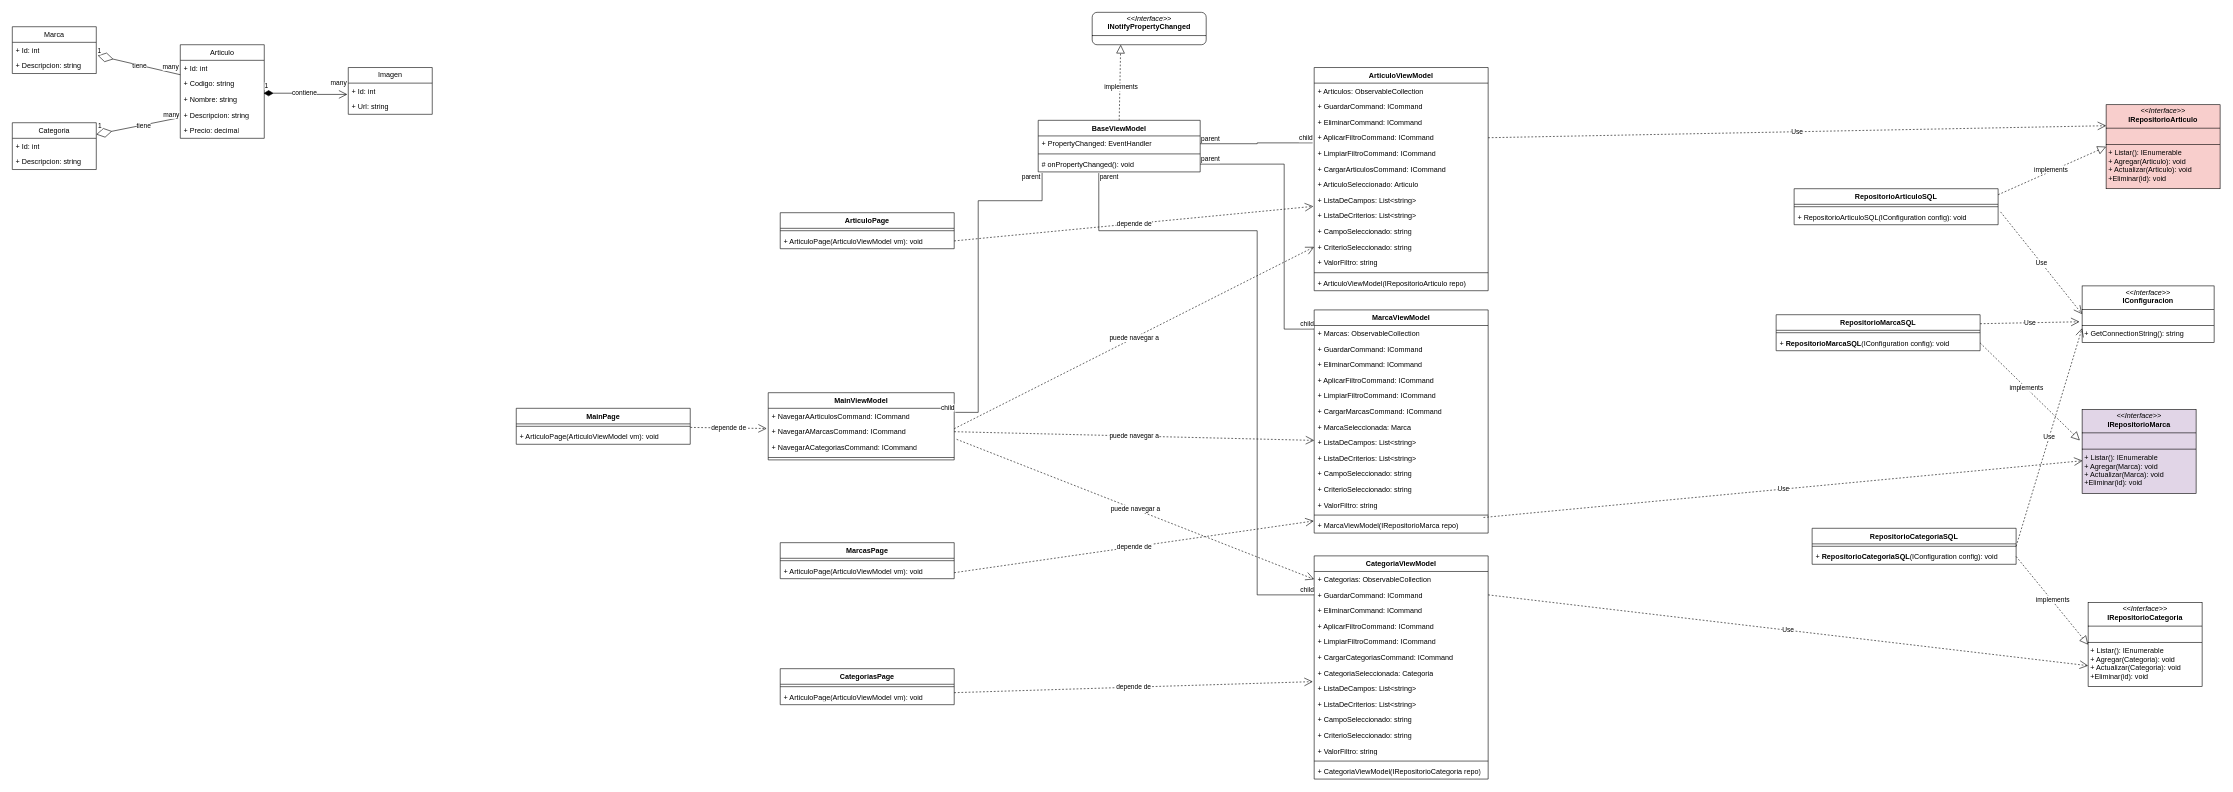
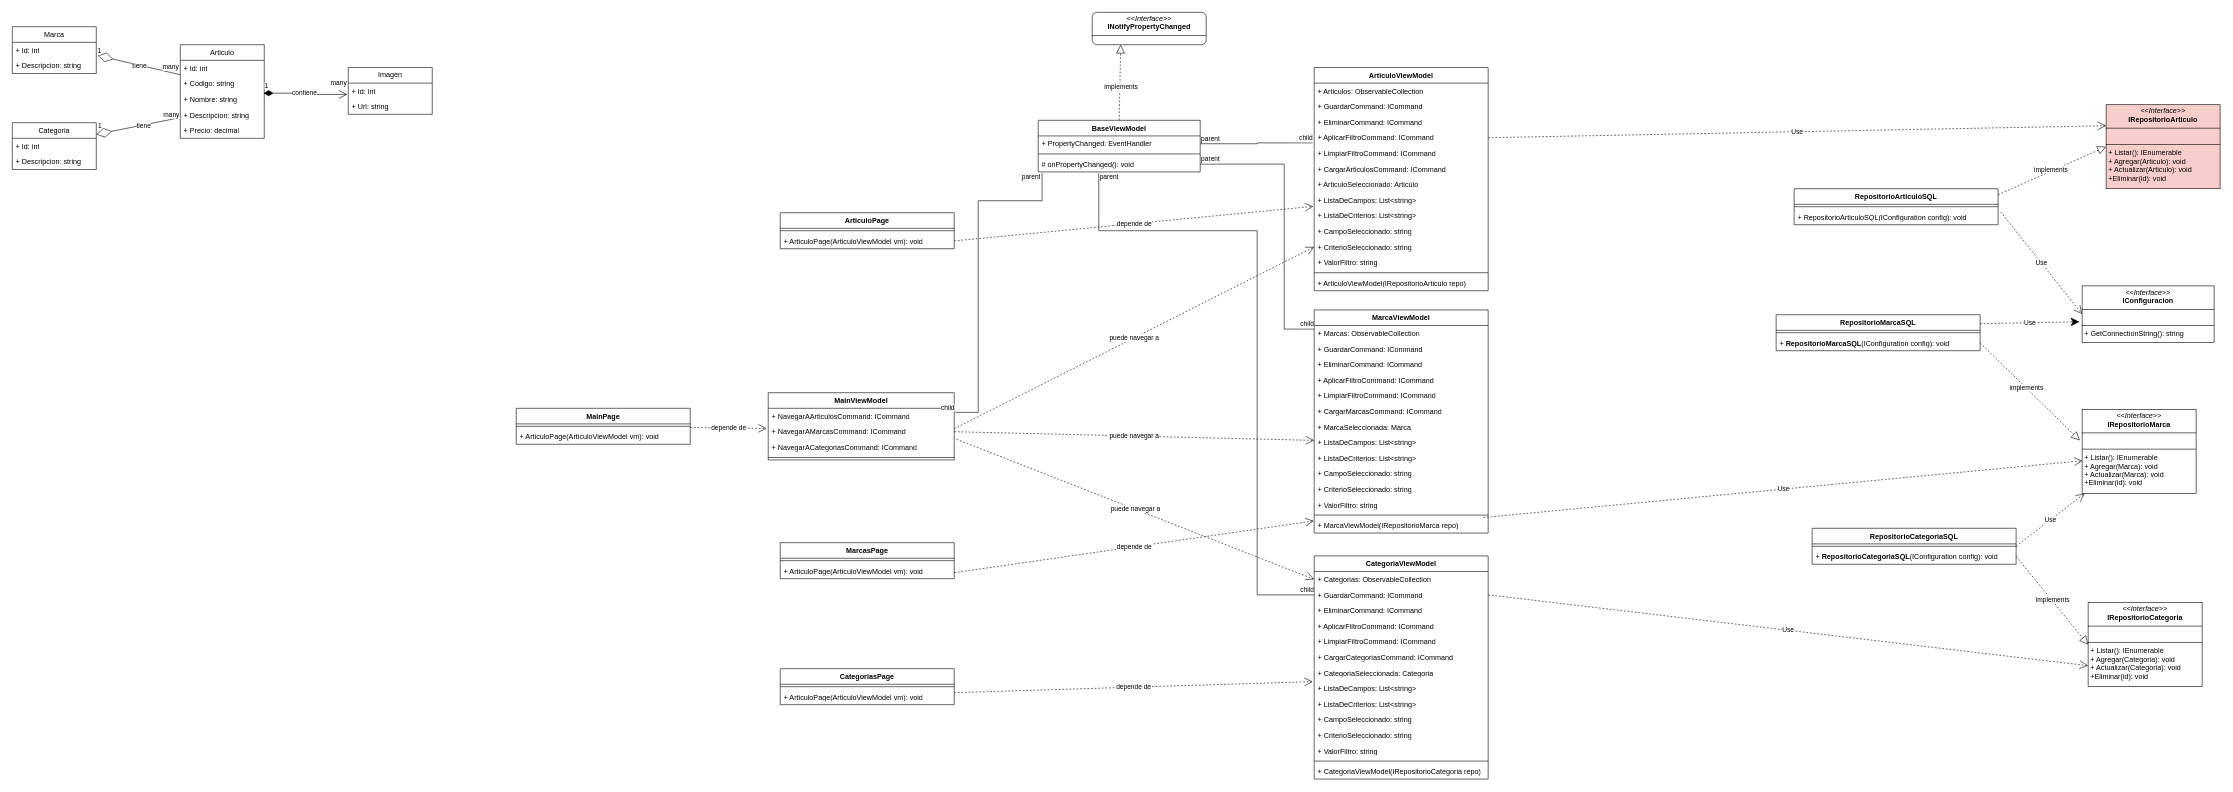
edge "RepositorioMarcaSQL" -> "<<Interface>> IConfiguracion + GetConnectionString(): string": arrowhead open -> classic
node "<<Interface>> IRepositorioMarca + Listar(): IEnumerable + Agregar(Marca): void + Actualizar(Marca): void +Eliminar(id): void": fillcolor #e1d5e7 -> #ffffff
edge "RepositorioCategoriaSQL" -> "<<Interface>> IConfiguracion + GetConnectionString(): string": now "RepositorioCategoriaSQL" -> "<<Interface>> IRepositorioMarca + Listar(): IEnumerable + Agregar(Marca): void + Actualizar(Marca): void +Eliminar(id): void"
